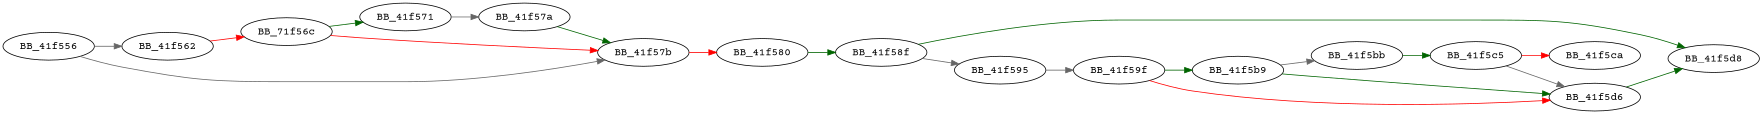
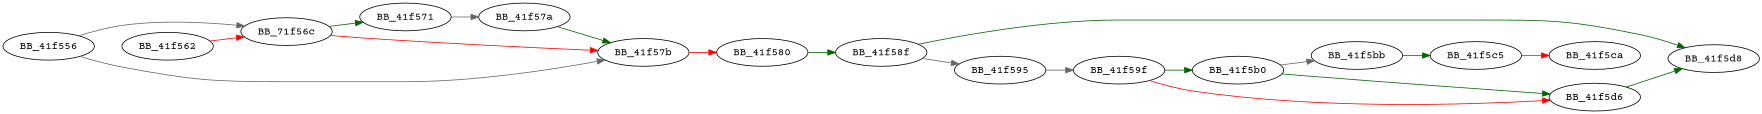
edge "BB_41f556" -> "BB_41f562": now "BB_41f556" -> "BB_71f56c"
node "BB_41f5b9": label "BB_41f5b9" -> "BB_41f5b0"
edge "BB_41f5c5" -> "BB_41f5d6": removed
